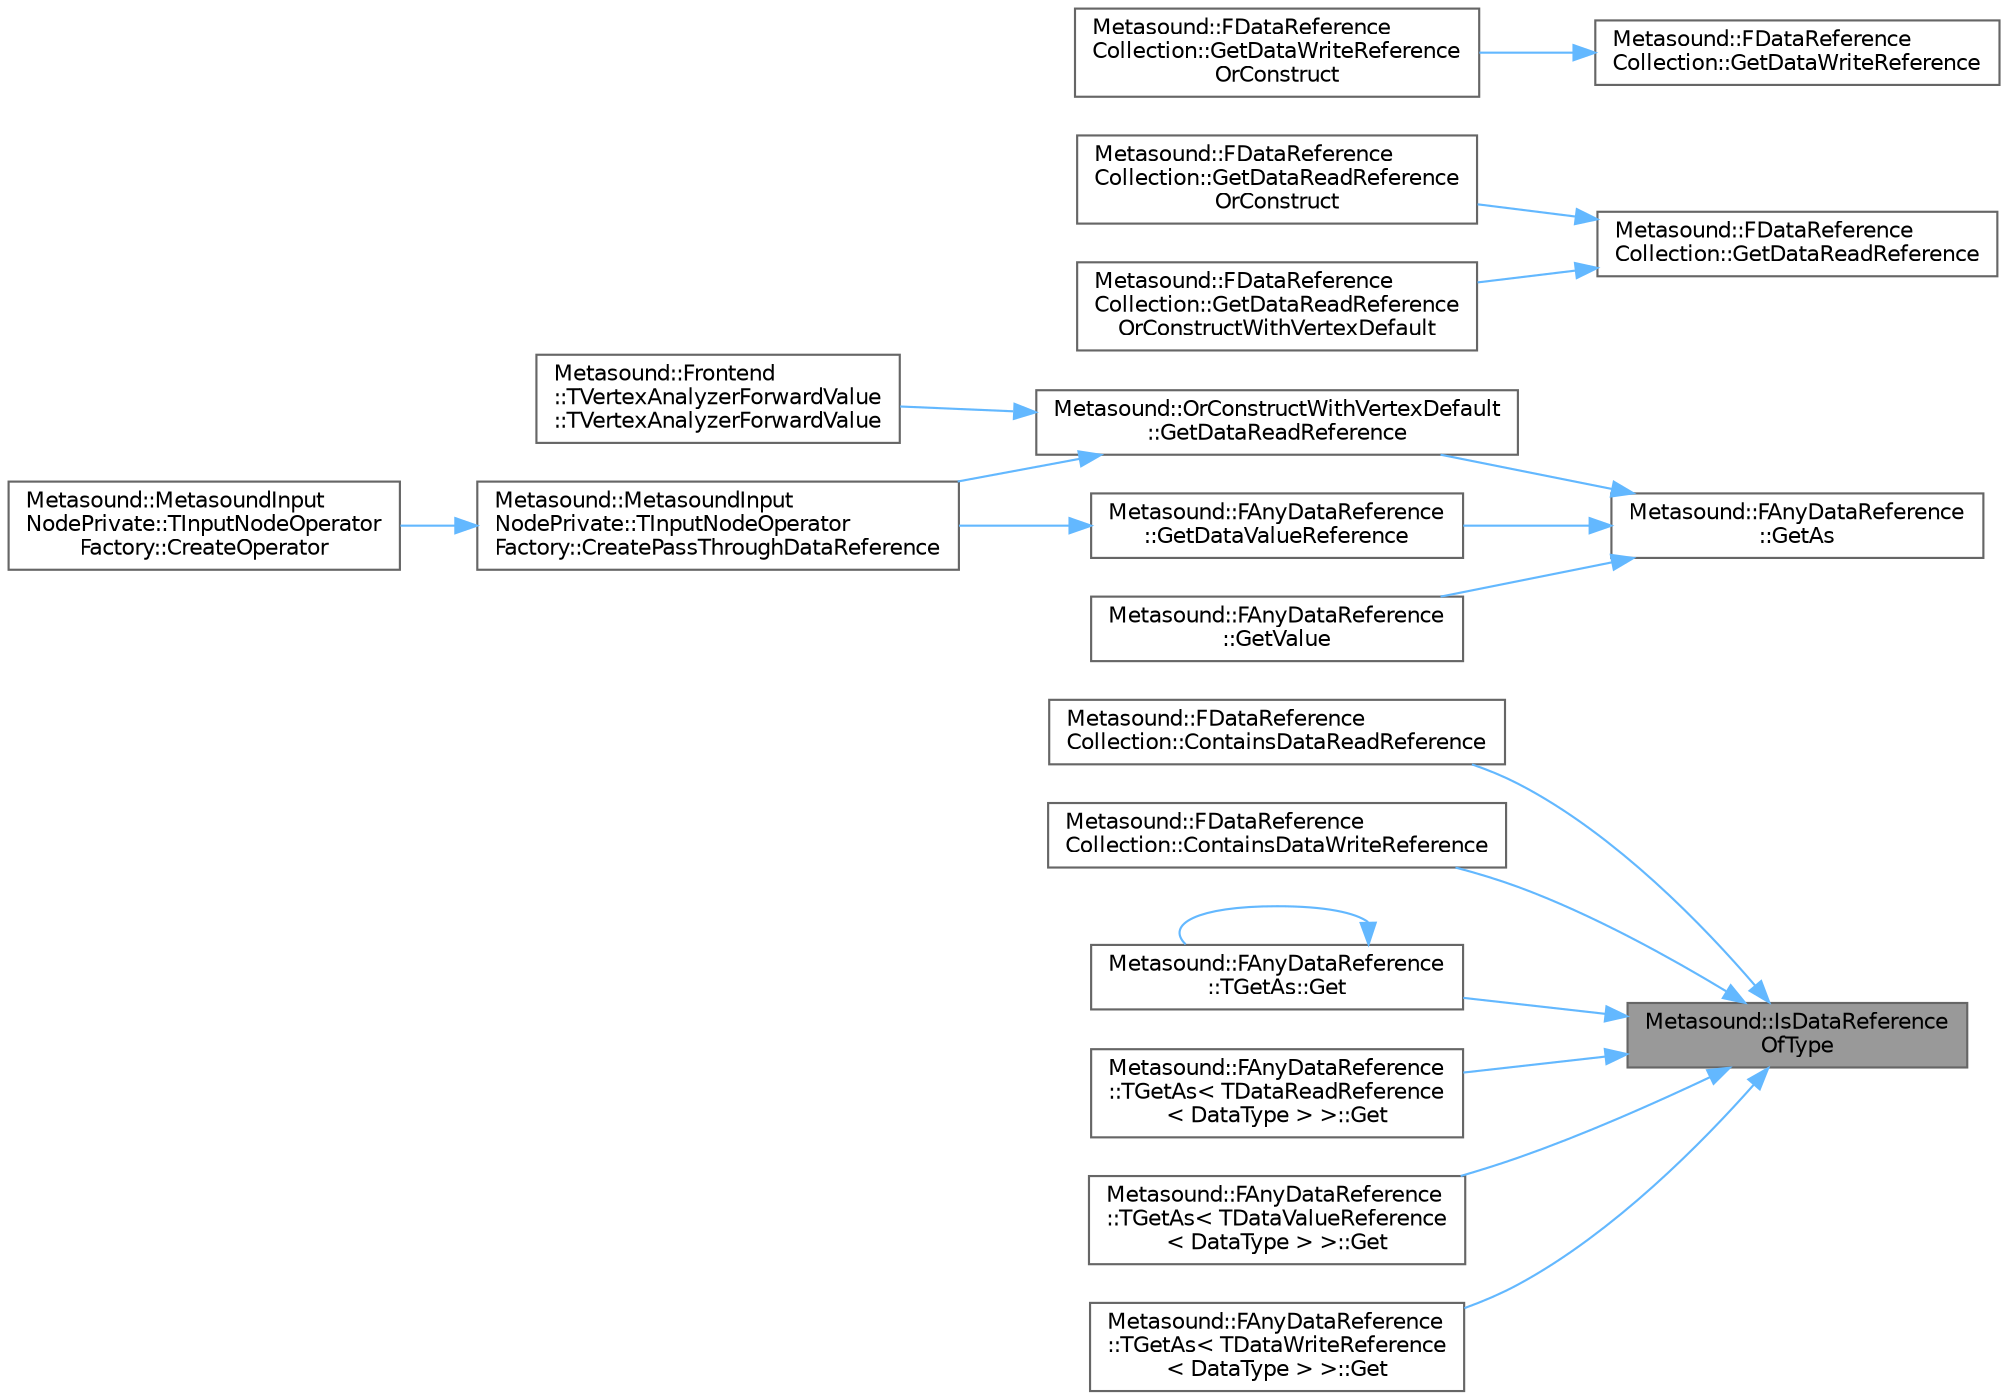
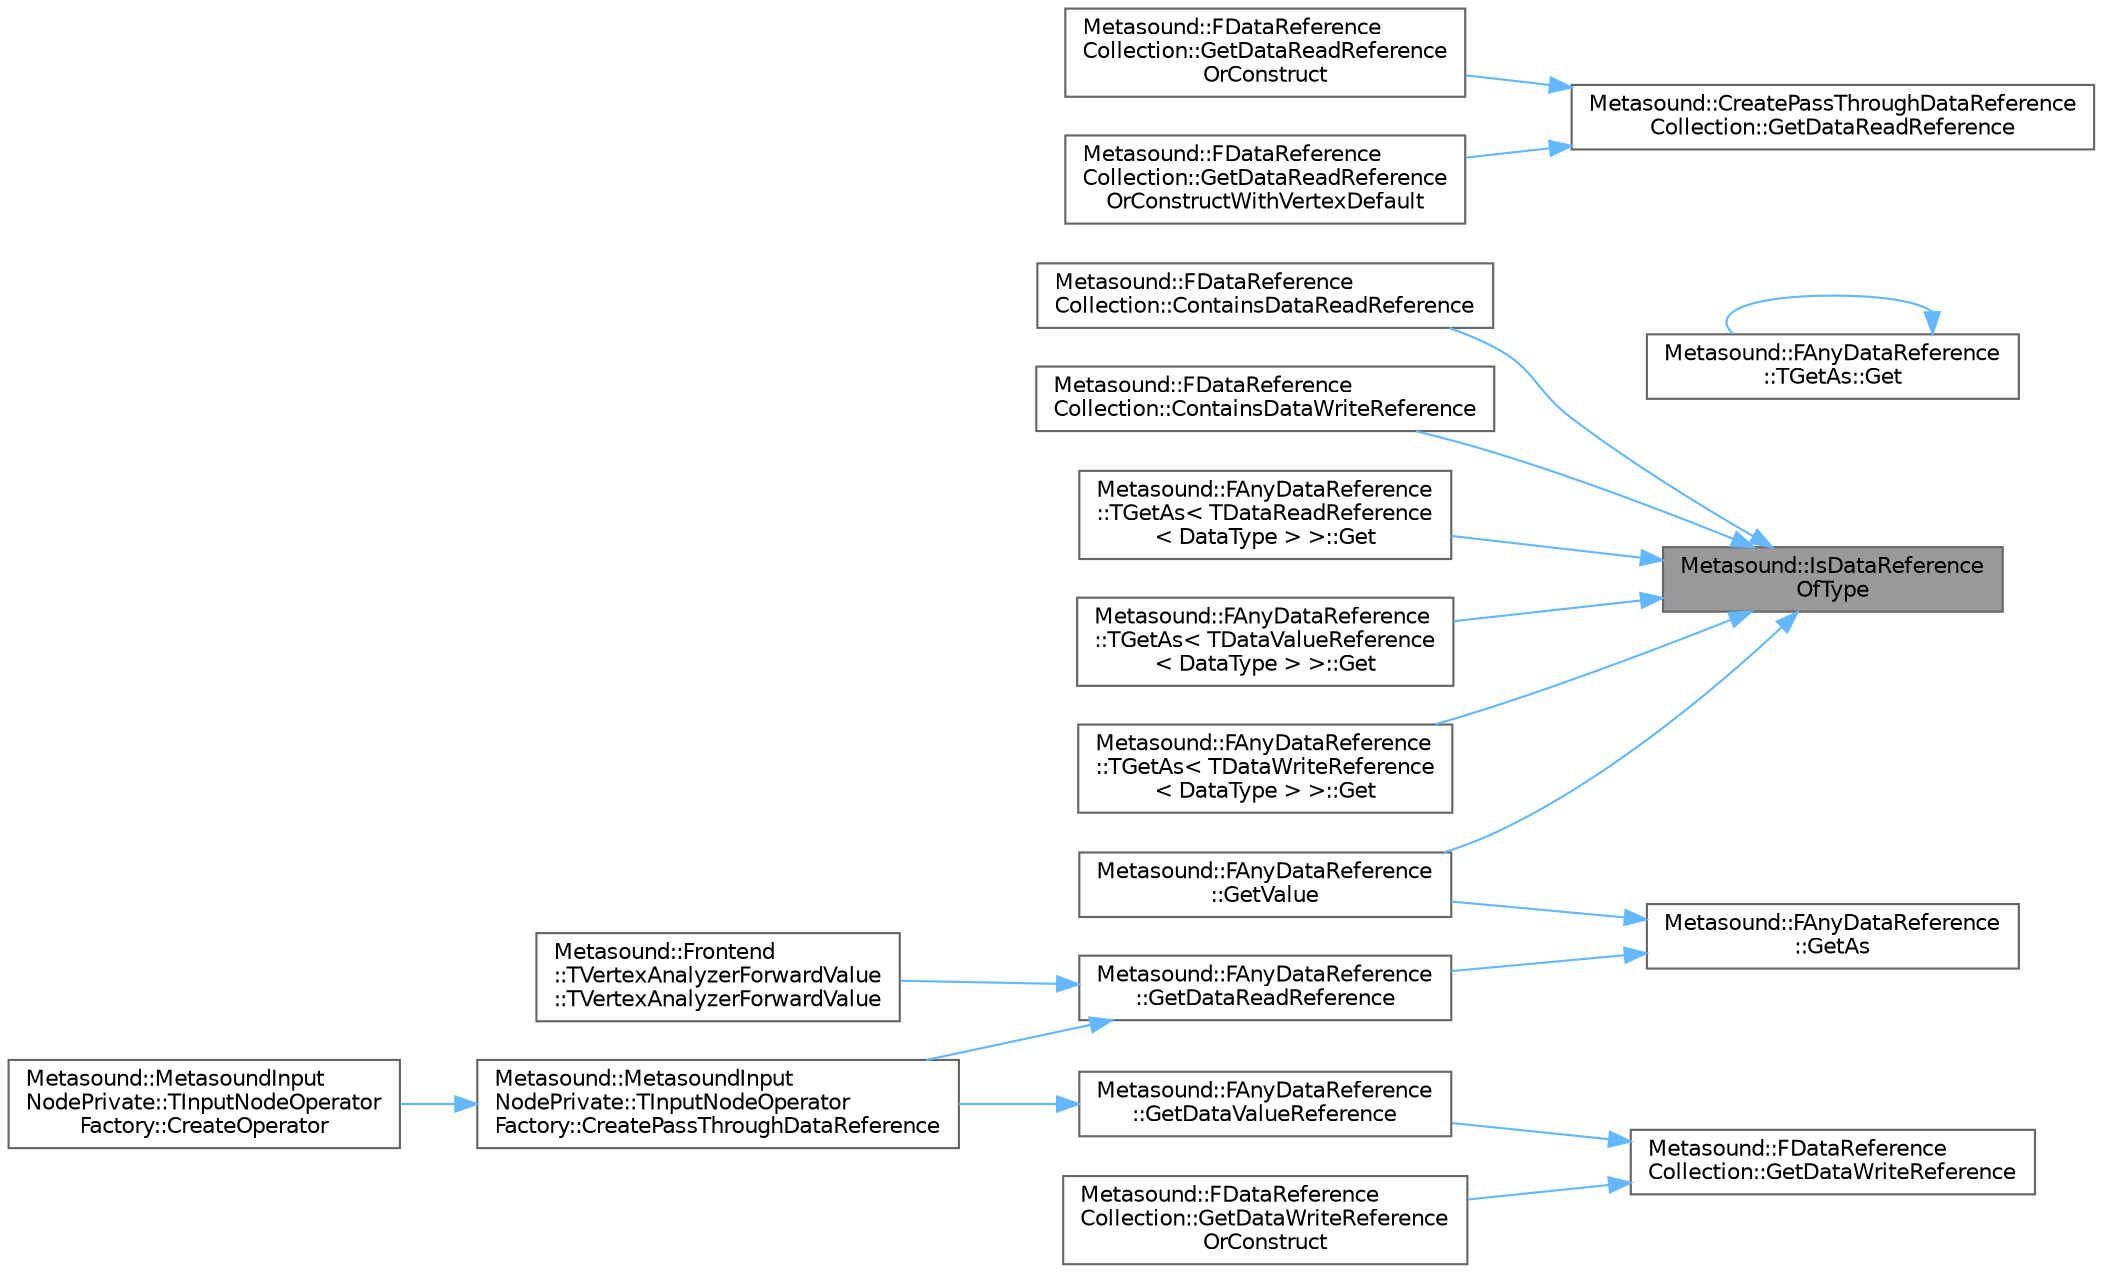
node "Metasound::FDataReference Collection::GetDataReadReference": label "Metasound::FDataReference Collection::GetDataReadReference" -> "Metasound::CreatePassThroughDataReference Collection::GetDataReadReference"
node "Metasound::OrConstructWithVertexDefault ::GetDataReadReference": label "Metasound::OrConstructWithVertexDefault ::GetDataReadReference" -> "Metasound::FAnyDataReference ::GetDataReadReference"
edge "Metasound::FAnyDataReference ::GetDataValueReference" -> "Metasound::FAnyDataReference ::GetAs": now "Metasound::FAnyDataReference ::GetDataValueReference" -> "Metasound::FDataReference Collection::GetDataWriteReference"
edge "Metasound::FAnyDataReference ::TGetAs::Get" -> "Metasound::IsDataReference OfType": now "Metasound::FAnyDataReference ::GetValue" -> "Metasound::IsDataReference OfType"
